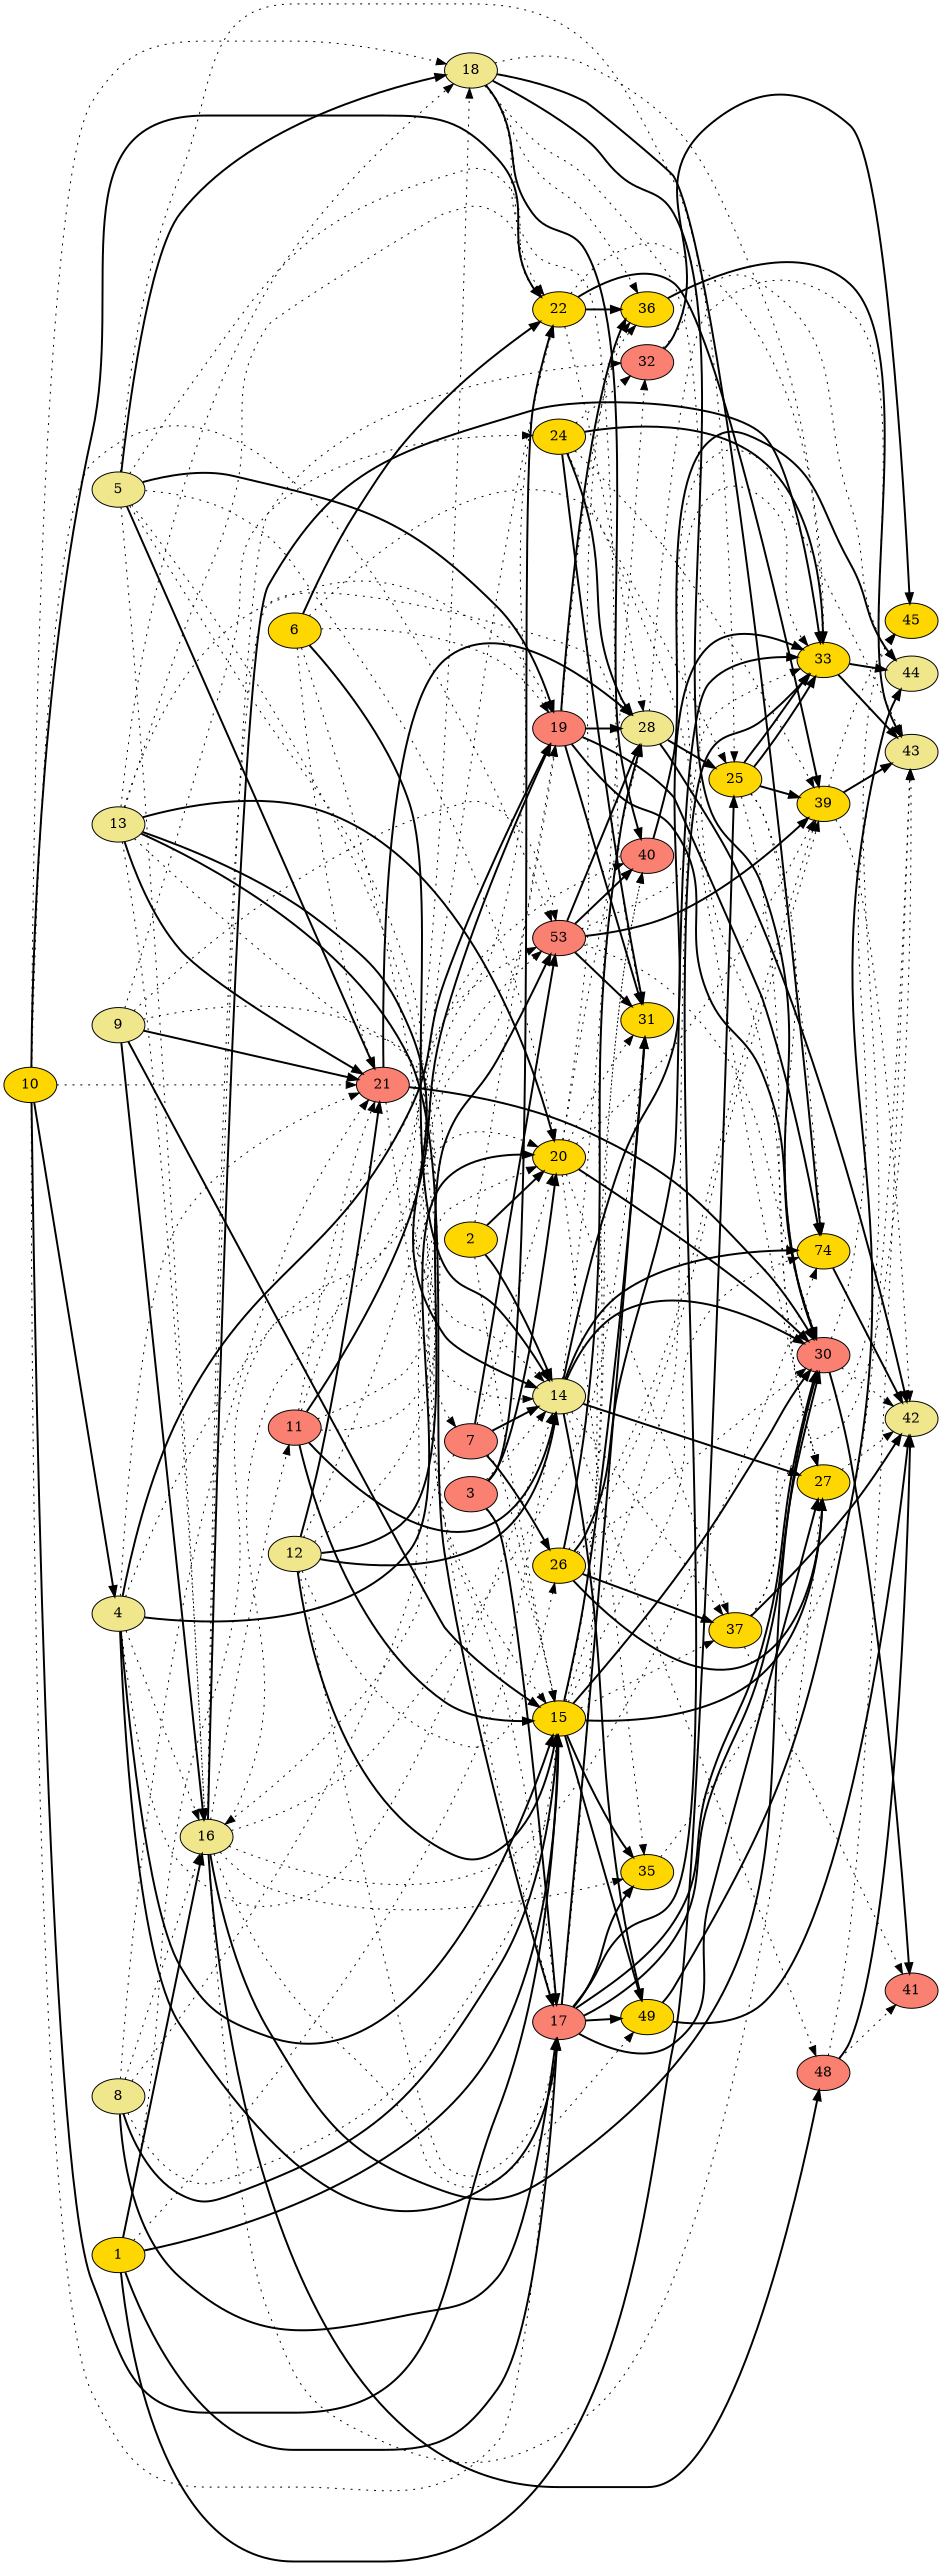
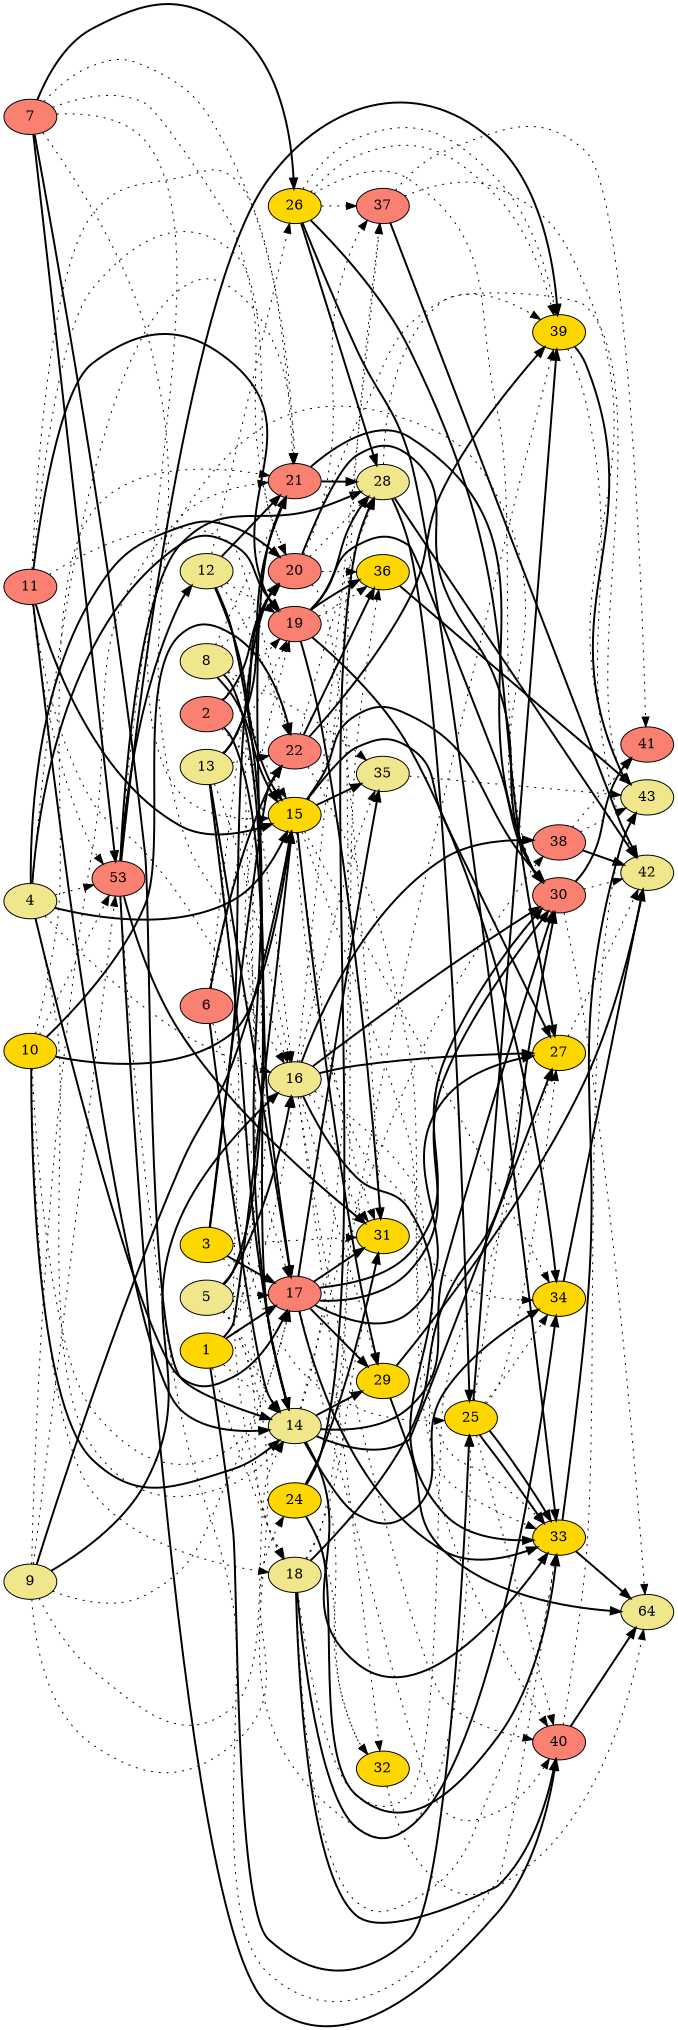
edge "18" -> "22": now "1" -> "22"
edge "5" -> "18": style bold -> dotted
node "22": fillcolor gold -> salmon
node "32": fillcolor salmon -> gold
edge "5" -> "19": removed
node "45": removed
node "6": fillcolor gold -> salmon
node "44": label "44" -> "64"
edge "24" -> "27": removed
edge "13" -> "15": removed
edge "9" -> "21": style bold -> dotted
edge "12" -> "53": reversed
node "20": fillcolor gold -> salmon
edge "5" -> "16": style dotted -> bold
node "2": fillcolor gold -> salmon
edge "21" -> "7": reversed
node "74": label "74" -> "34"
edge "10" -> "4": now "10" -> "14"
edge "15" -> "31": style bold -> dotted
node "3": fillcolor salmon -> gold
edge "9" -> "17": added
edge "25" -> "40": added
edge "3" -> "15": now "3" -> "31"
edge "20" -> "35": now "8" -> "35"
edge "26" -> "37": style bold -> dotted
node "37": fillcolor gold -> salmon
edge "16" -> "11": reversed
node "35": fillcolor gold -> khaki
node "49": label "49" -> "29"
edge "1" -> "16": style bold -> dotted
node "48": label "48" -> "38"
edge "16" -> "27": style dotted -> bold
